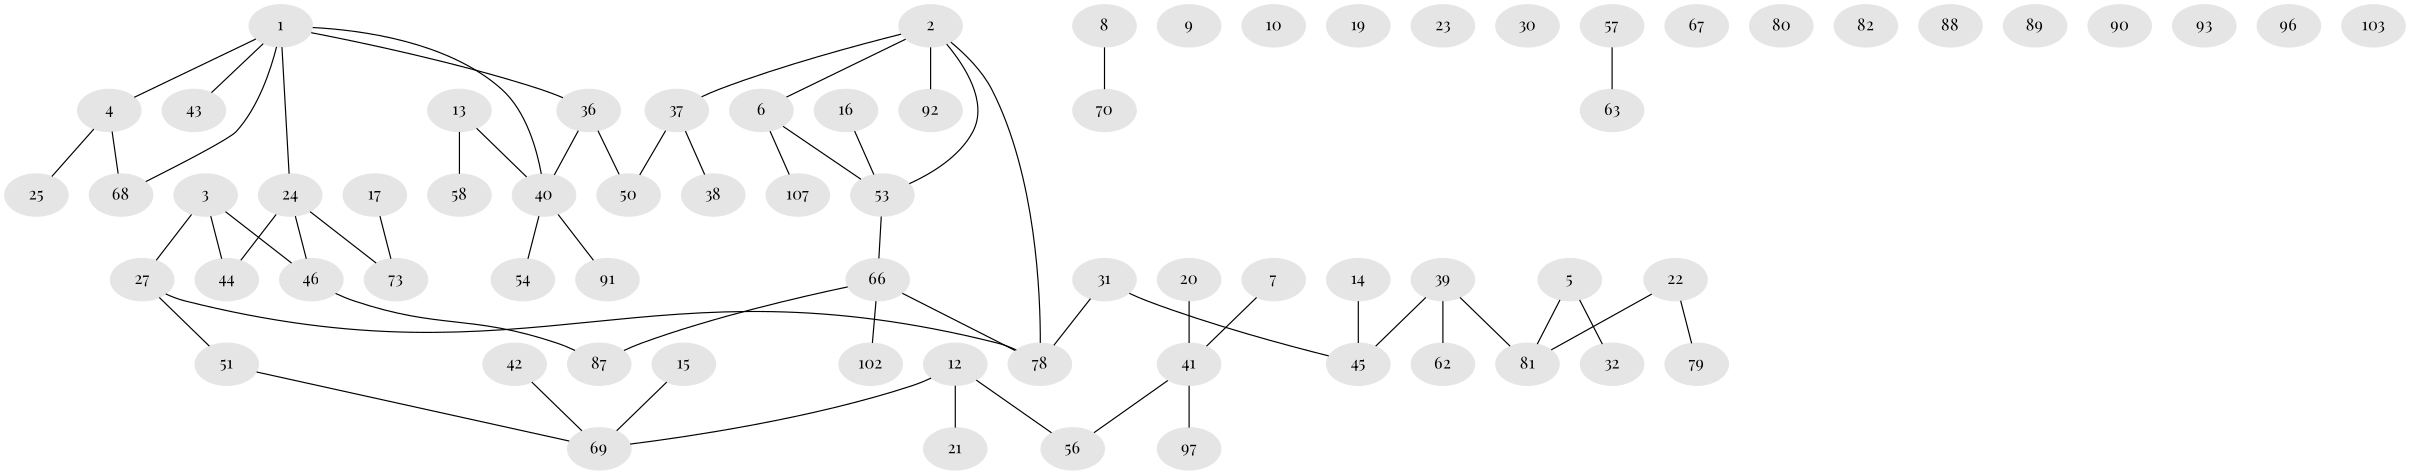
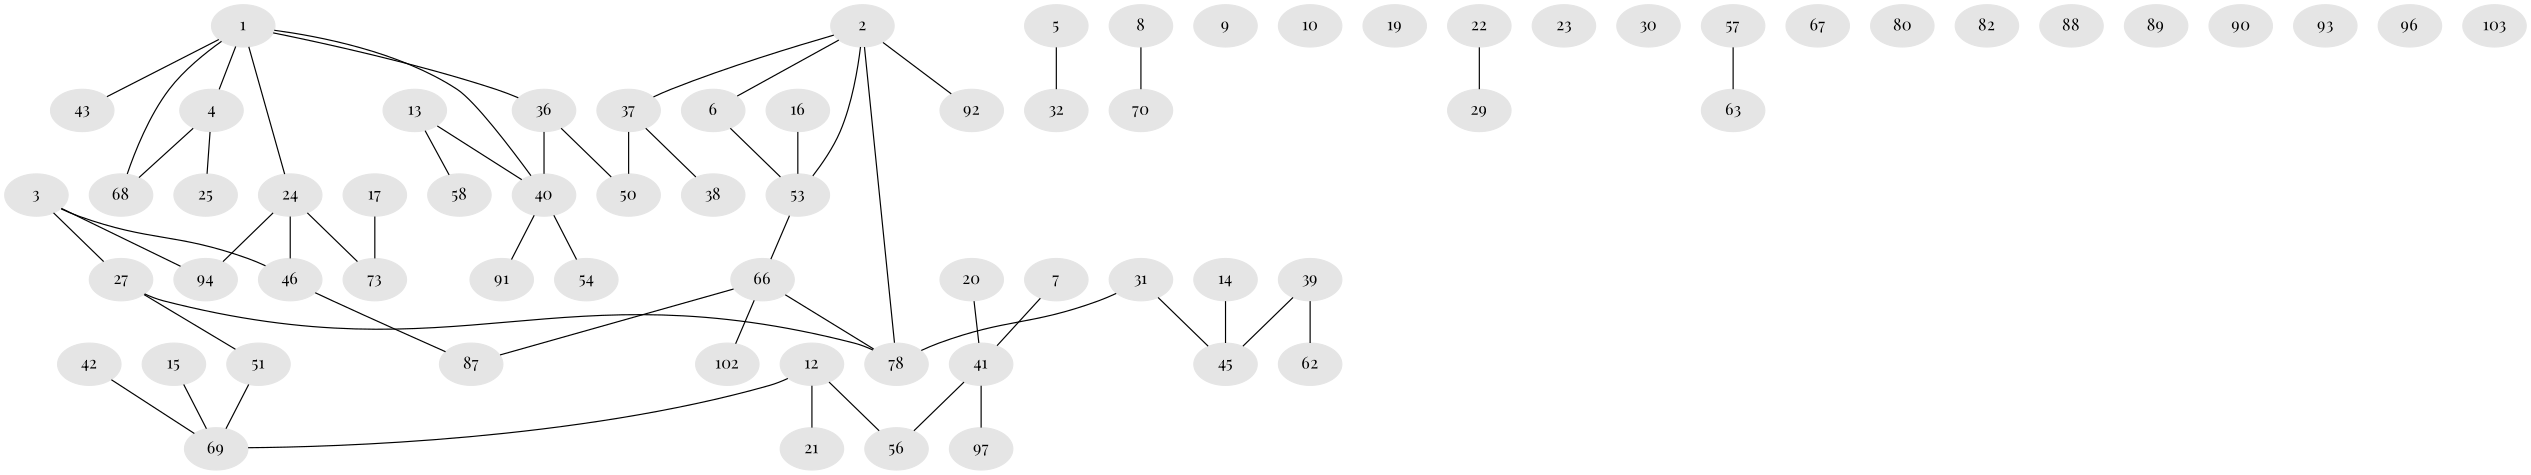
node "107": removed
node "44": label "44" -> "94"
node "81": removed
node "79": label "79" -> "29"
